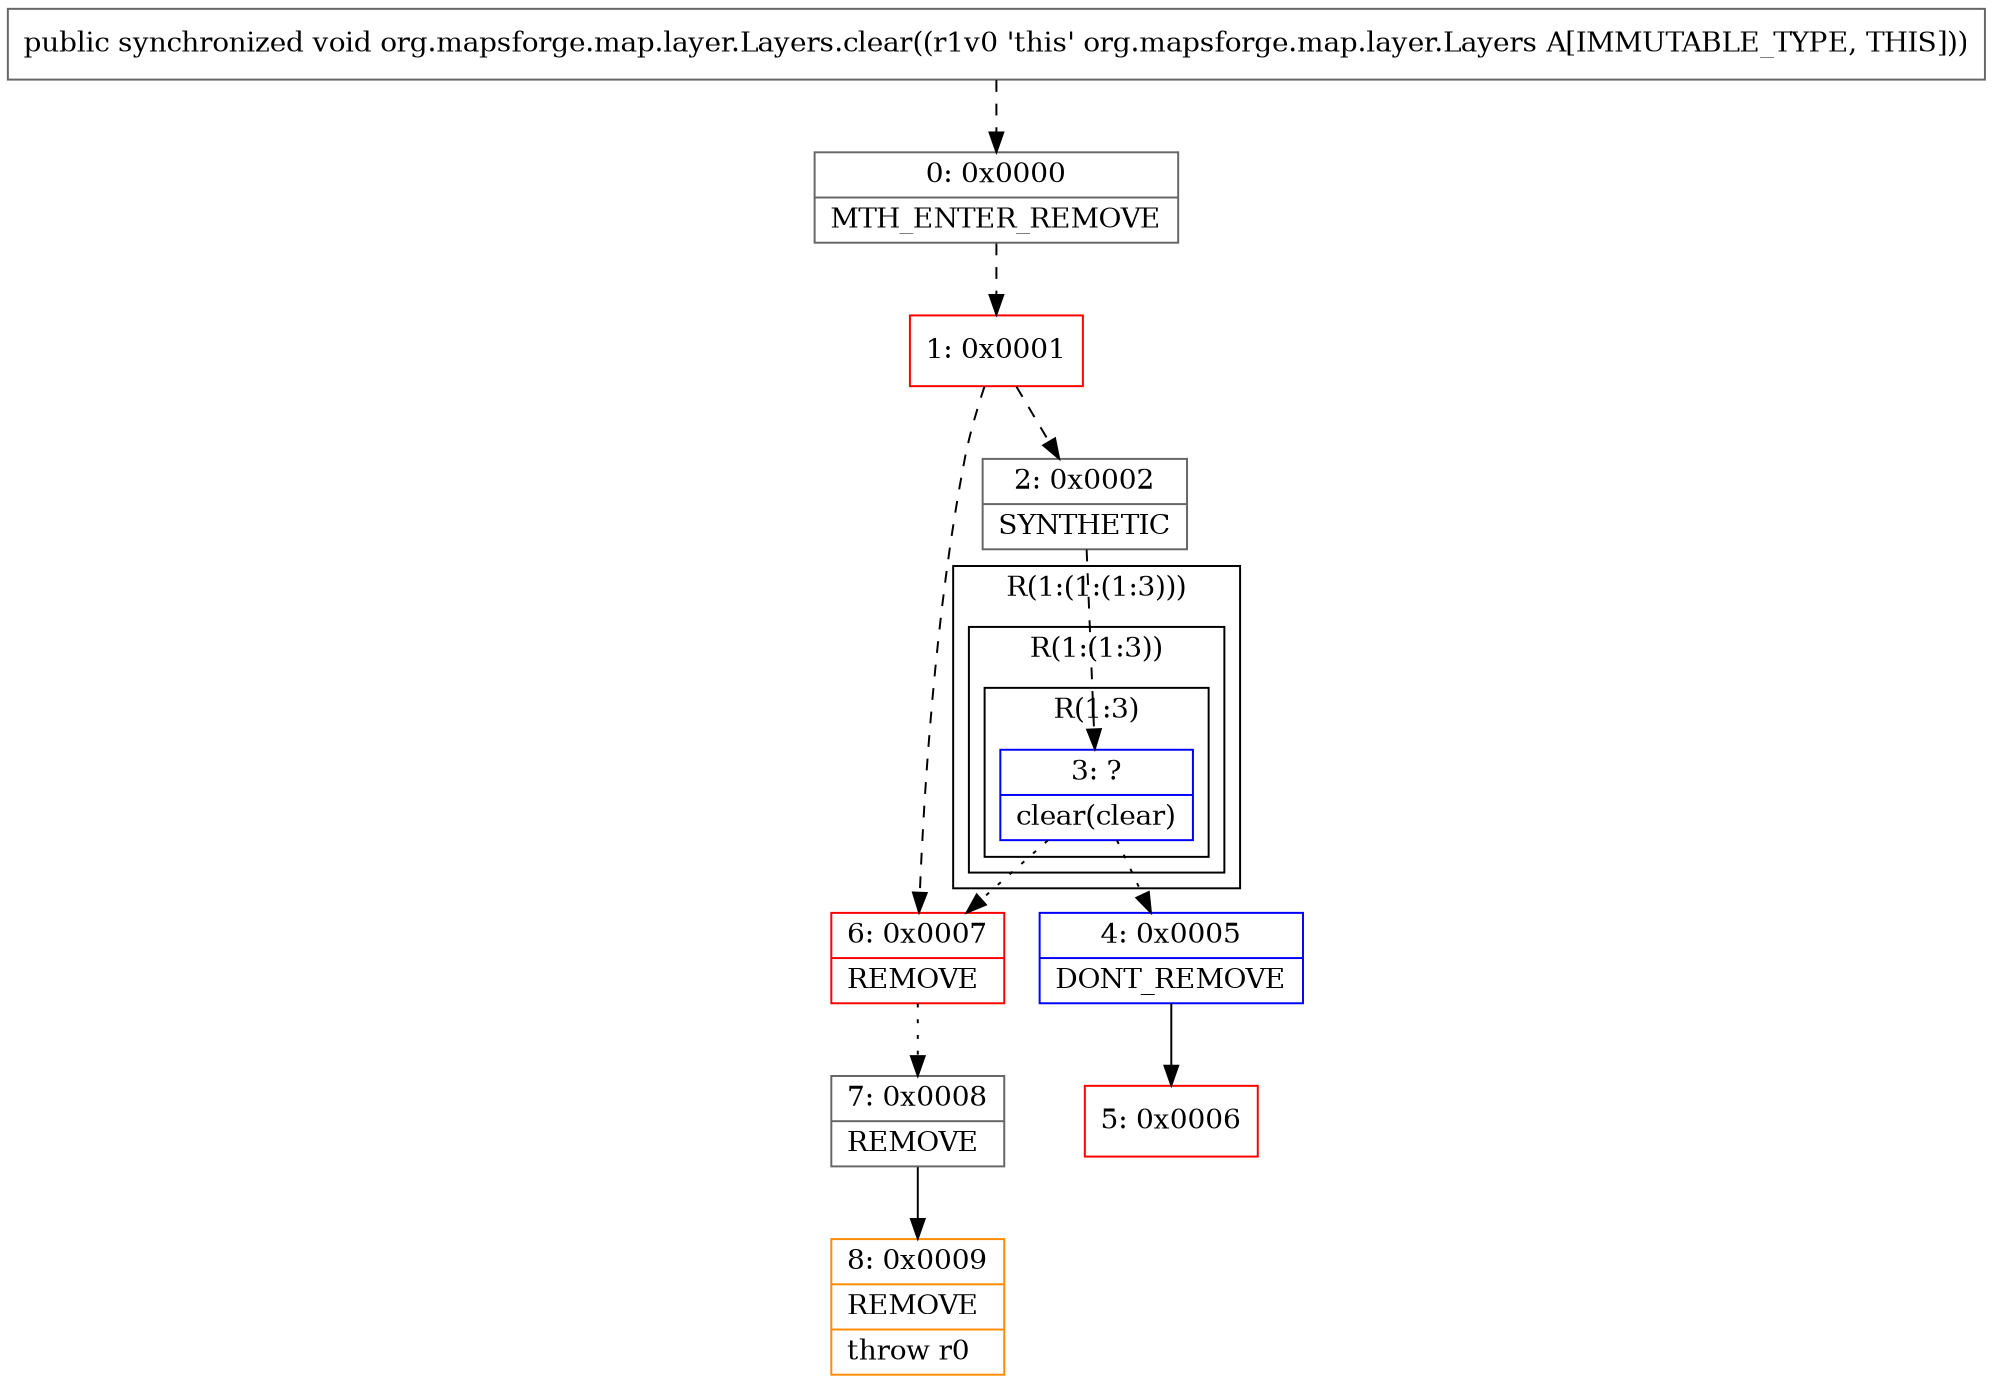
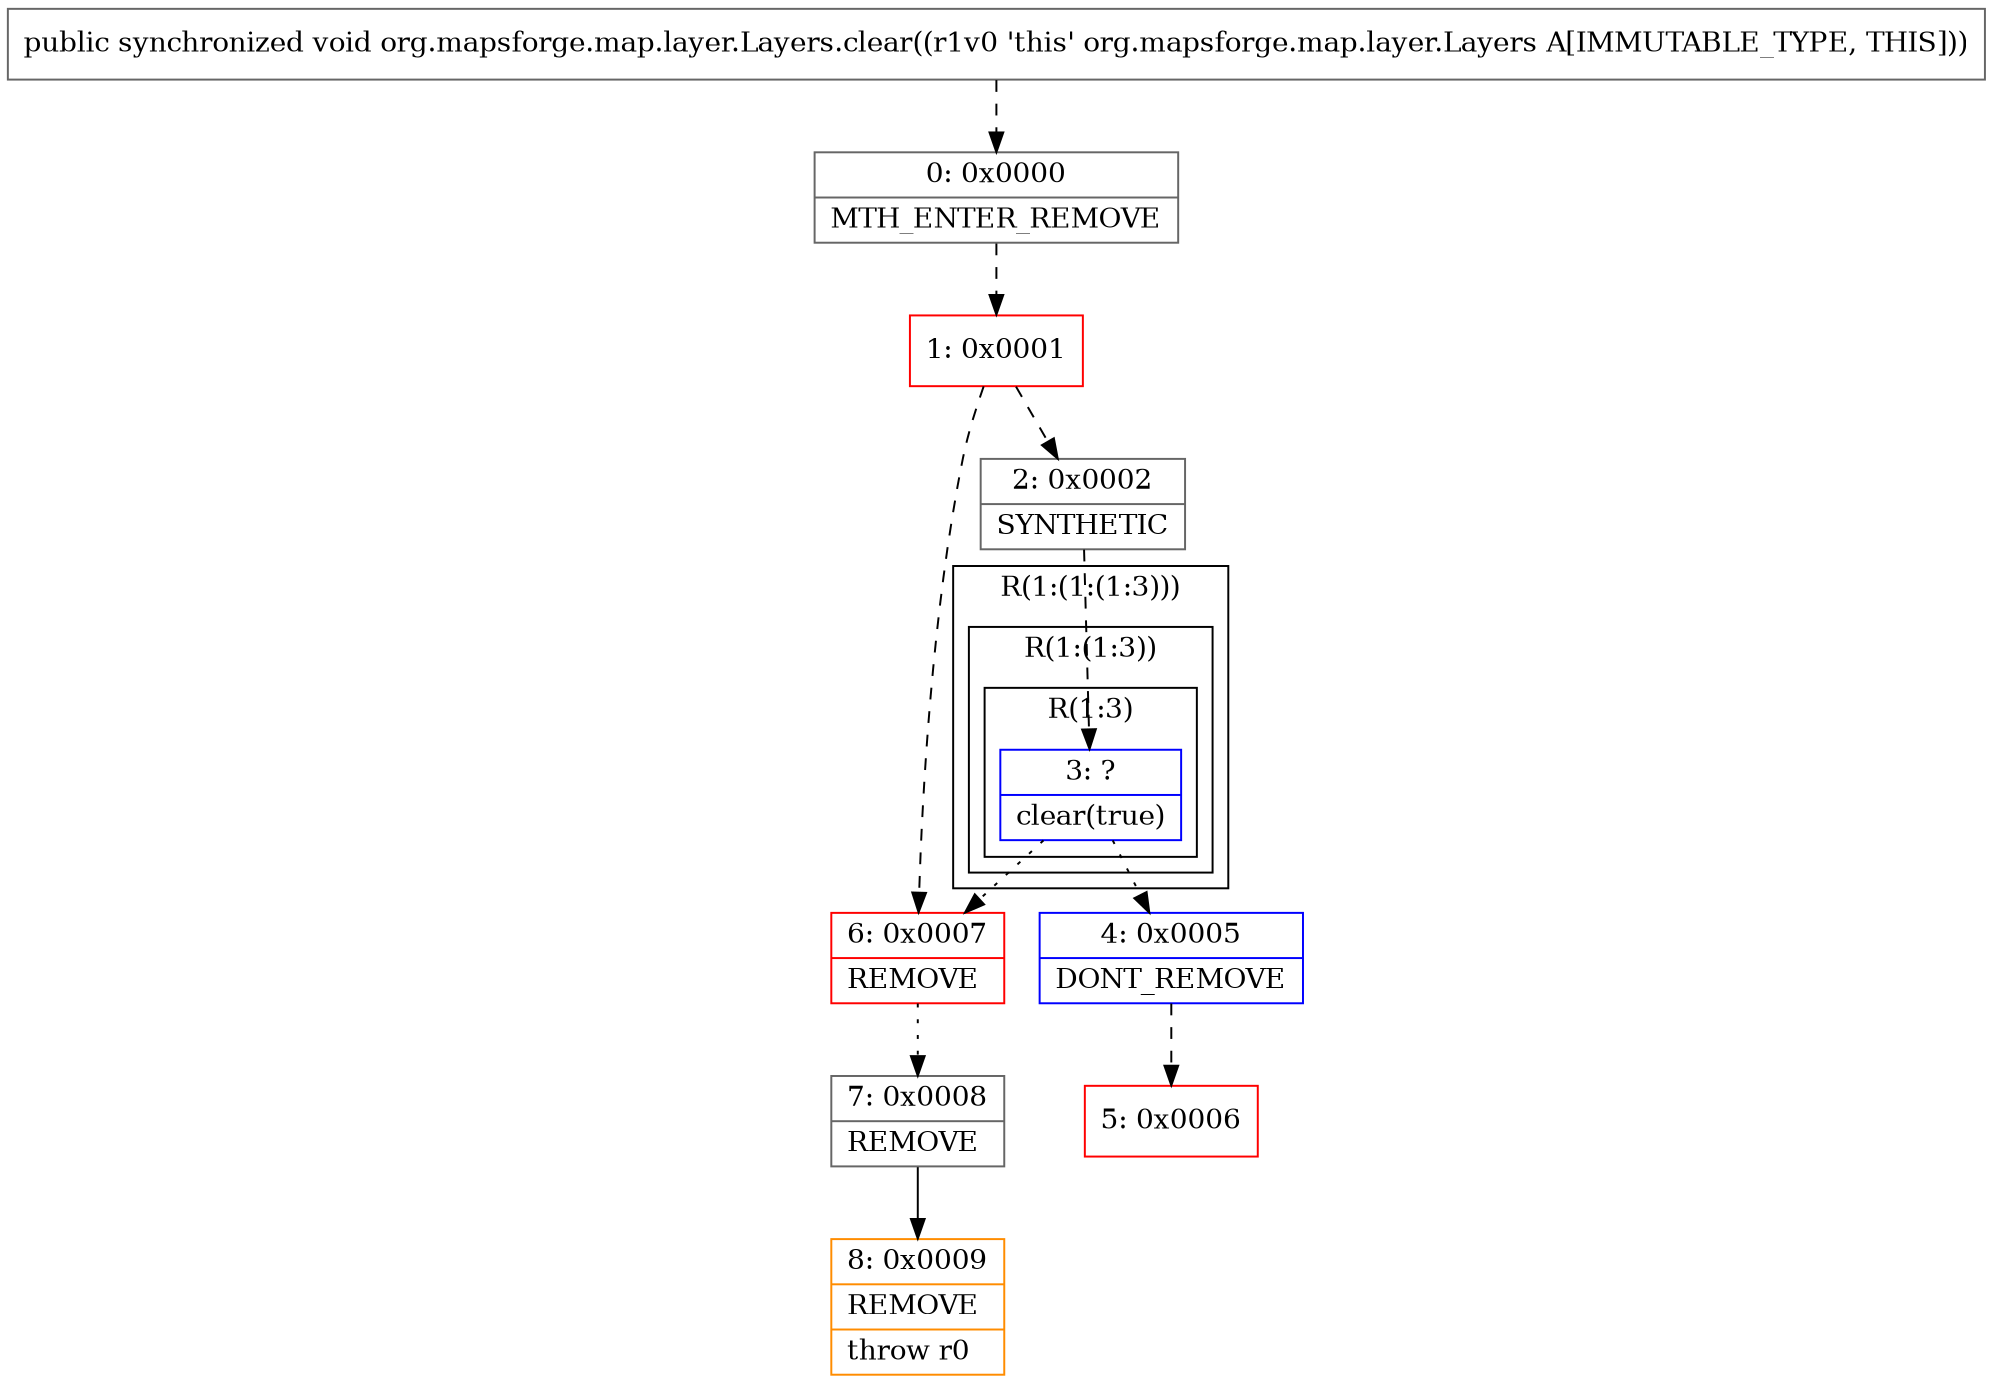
node "3: ?": text "clear(clear)" -> "clear(true)"
edge "4: 0x0005" -> "5: 0x0006": style solid -> dashed
